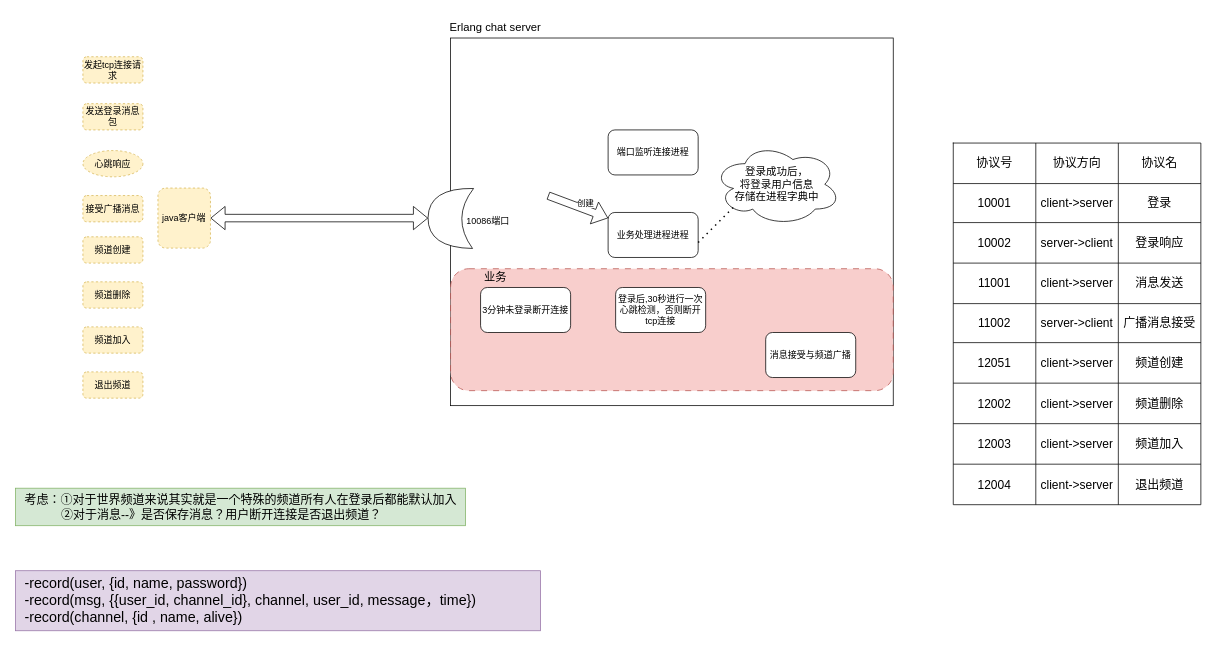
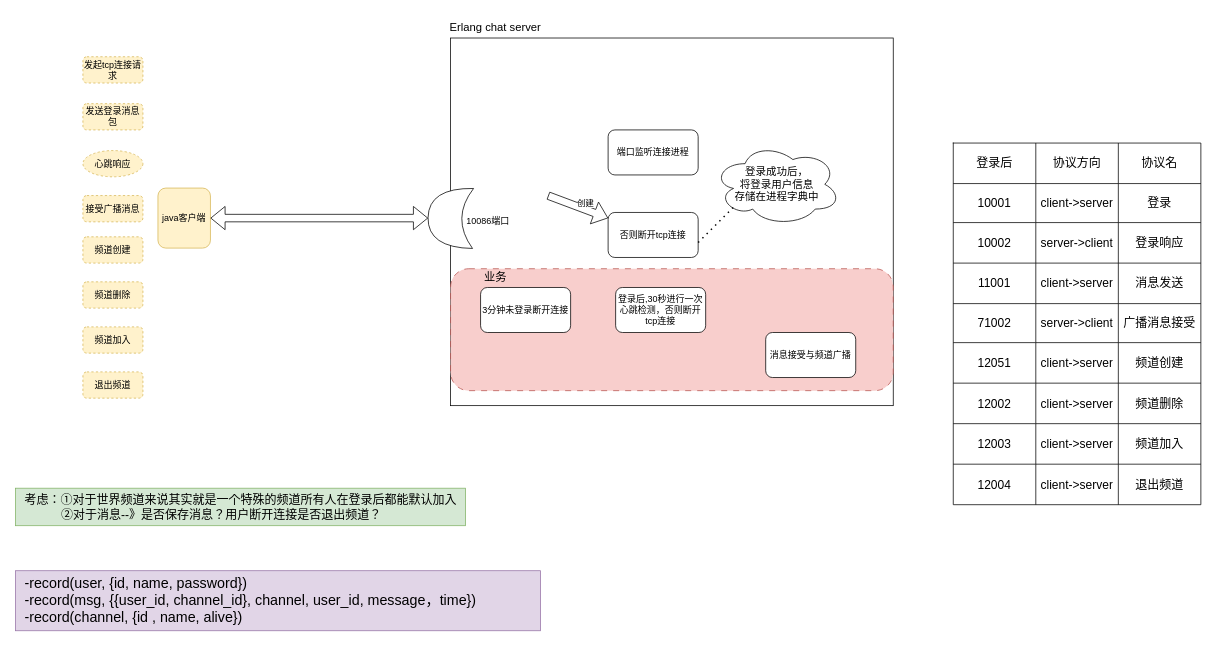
node "协议号": label "协议号" -> "登录后"
node "java客户端": style dashed -> solid
node "业务处理进程进程": label "业务处理进程进程" -> "否则断开tcp连接"
node "11002": label "11002" -> "71002"
